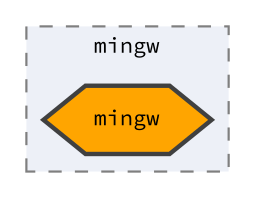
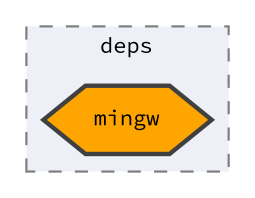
cluster "mingw": label "mingw" -> "deps"
